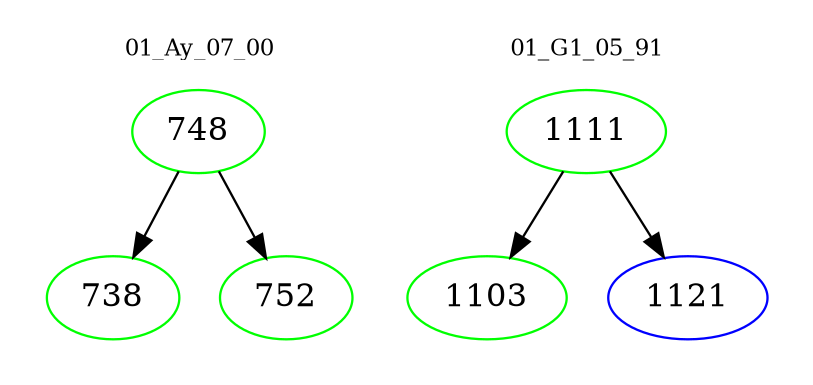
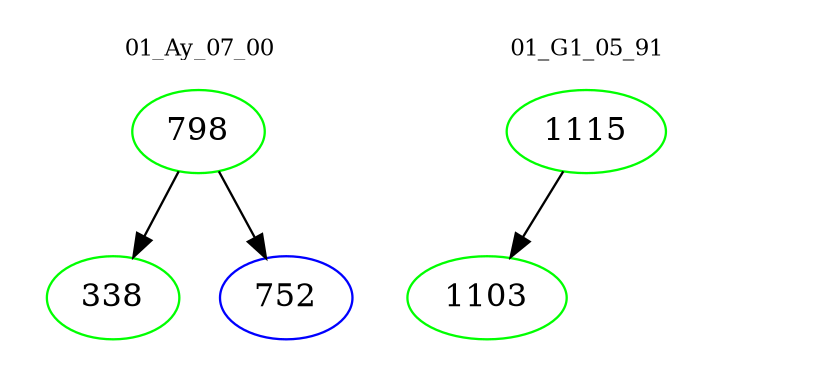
node "748": label "748" -> "798"
node "1111": label "1111" -> "1115"
node "738": label "738" -> "338"
node "752": color green -> blue
node "1121": removed
